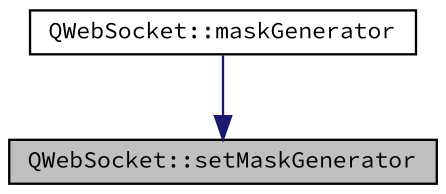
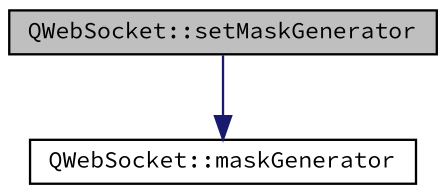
edge "QWebSocket::maskGenerator" -> "QWebSocket::setMaskGenerator": reversed
